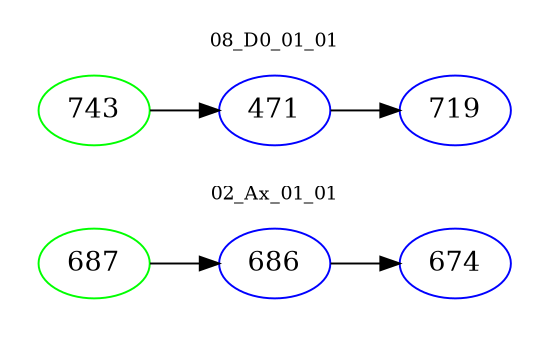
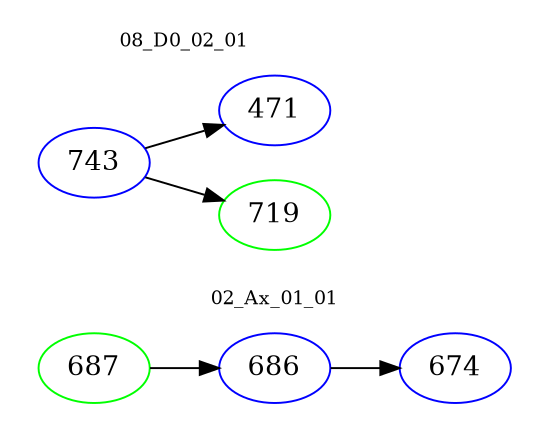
cluster "08_D0_01_01": label "08_D0_01_01" -> "08_D0_02_01"
node "743": color green -> blue
edge "471" -> "719": now "743" -> "719"
node "719": color blue -> green
